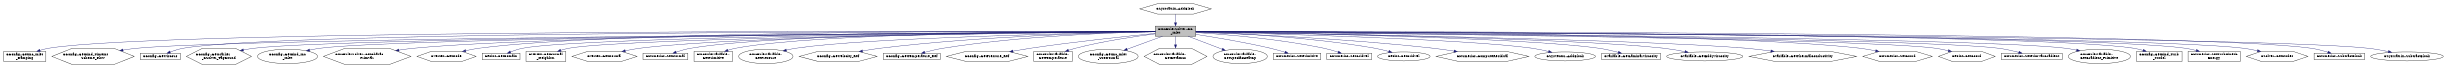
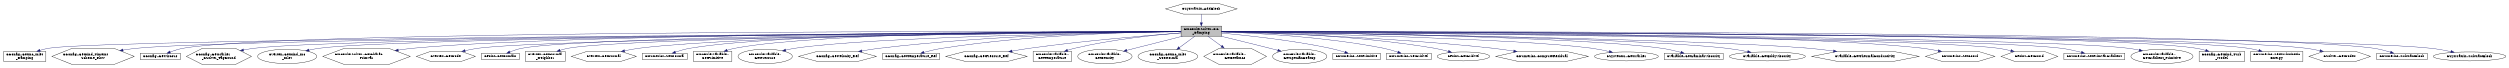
node "CIncEulerSolver::BC _Inlet": label "CIncEulerSolver::BC _Inlet" -> "CIncEulerSolver::BC _Damping"
node "CConfig::GetKind_Inc _Inlet": label "CConfig::GetKind_Inc _Inlet" -> "CVertex::GetKind_Inc _Inlet"
node "CIncEulerVariable:: GetDensity": added
node "CSysVector::AddBlock": label "CSysVector::AddBlock" -> "CSysVector::GetMarker"
